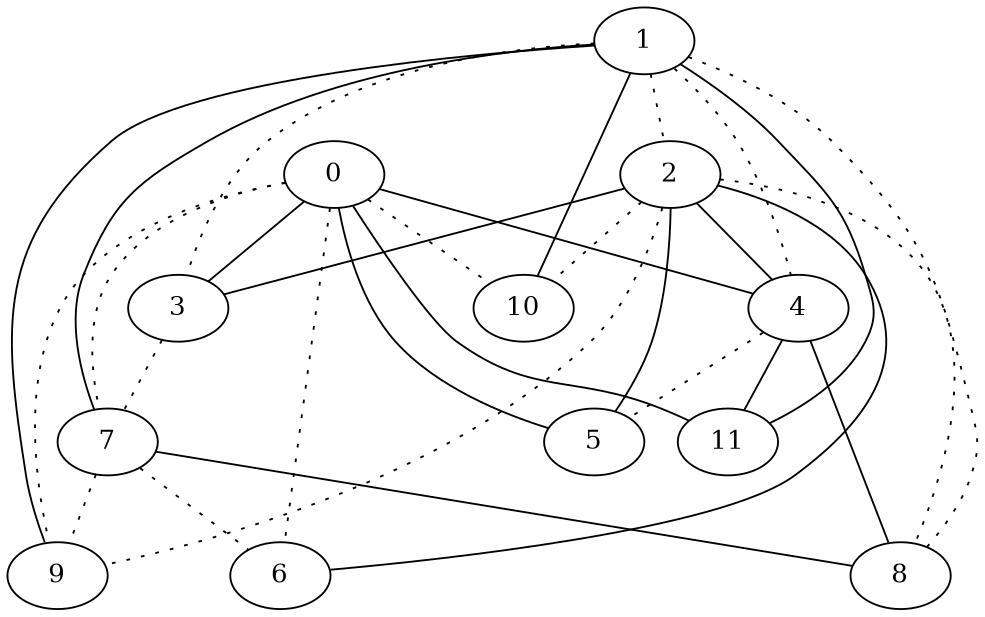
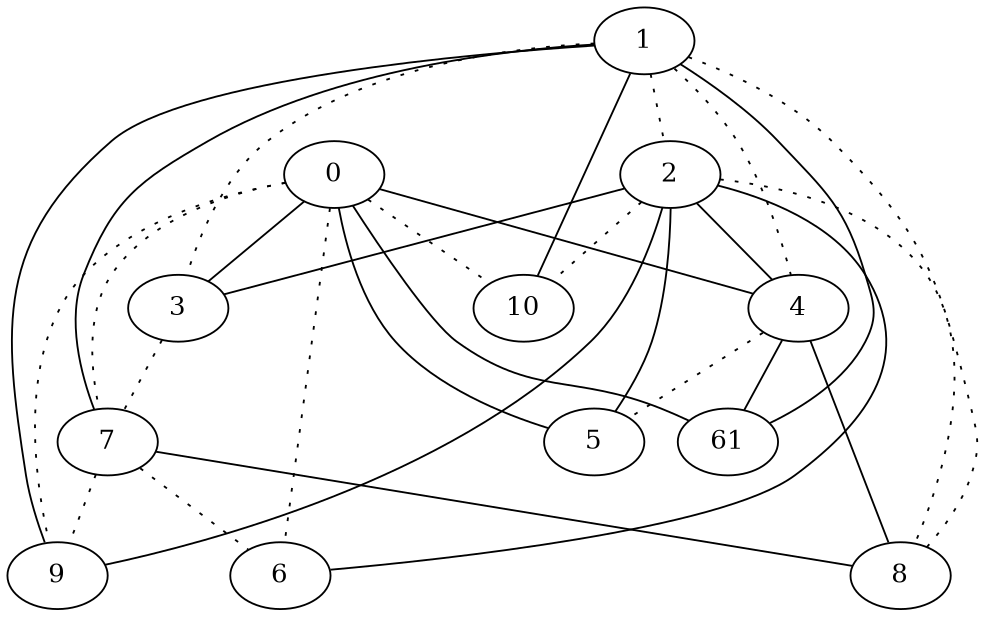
node "11": label "11" -> "61"
edge "2" -- "9": style dotted -> solid
